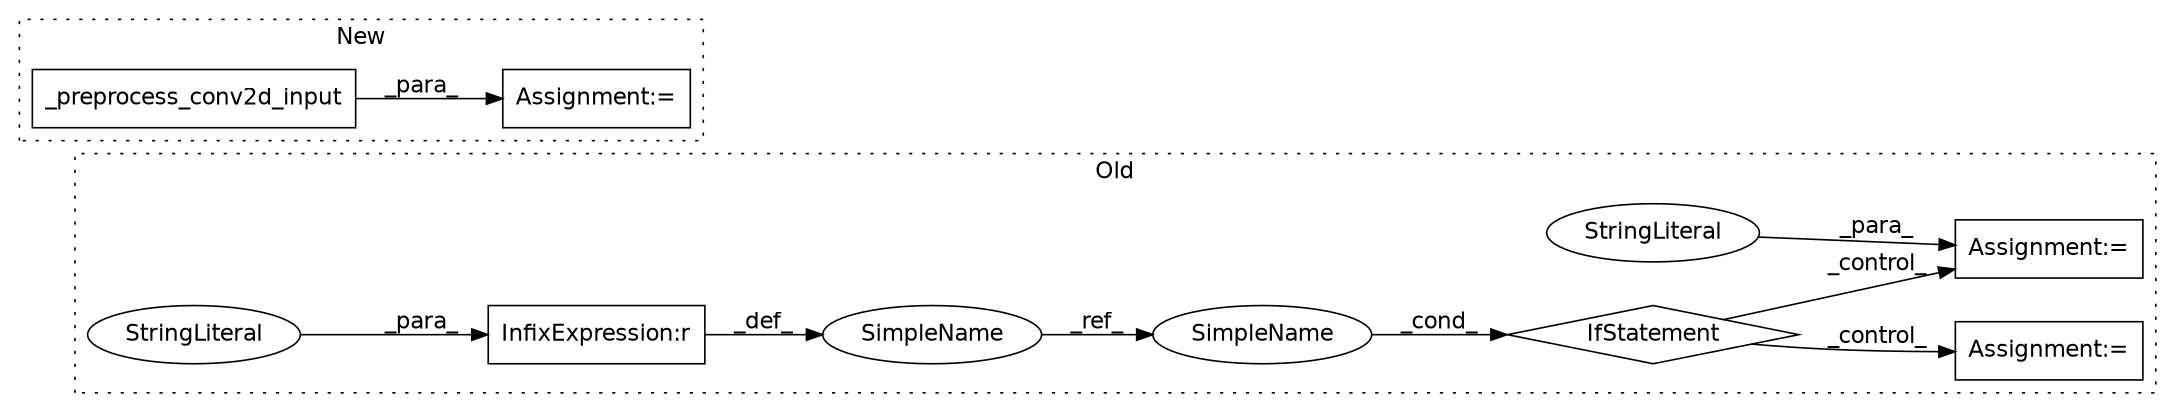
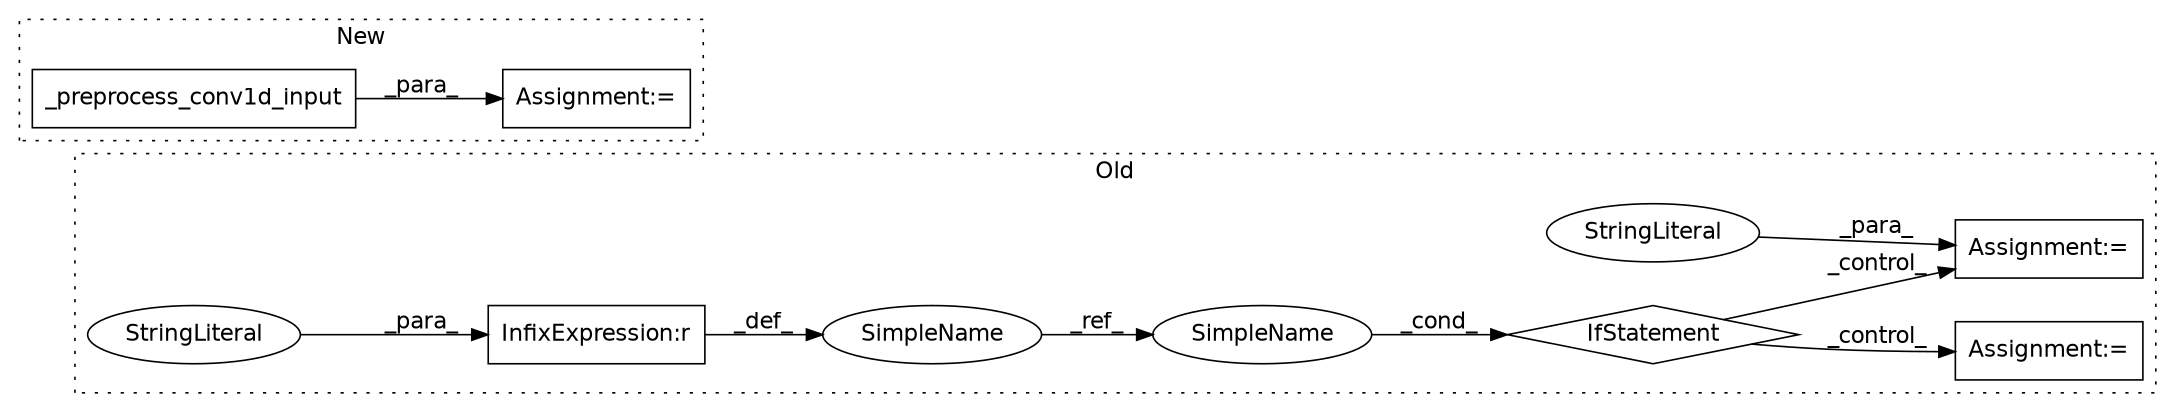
node "_preprocess_conv2d_input": label "_preprocess_conv2d_input" -> "_preprocess_conv1d_input"
